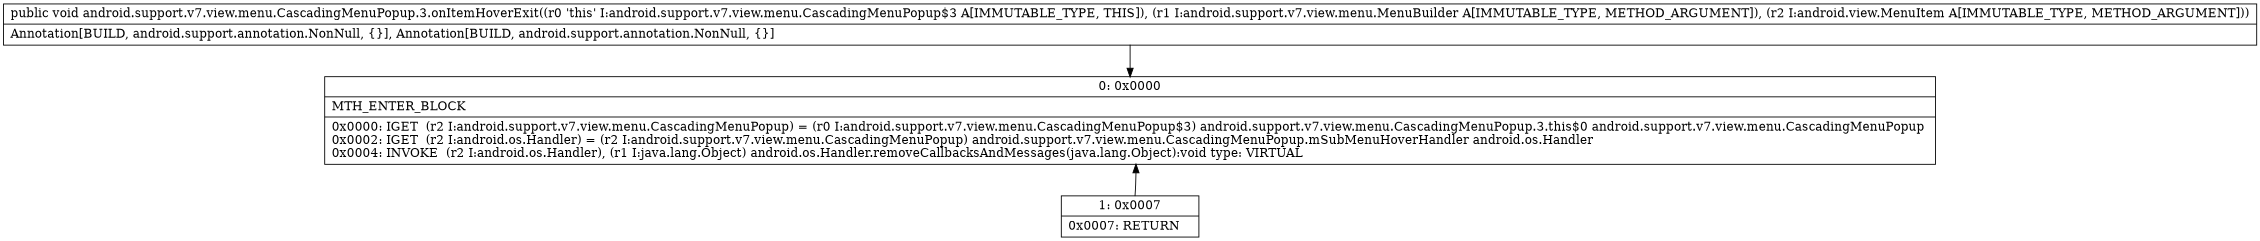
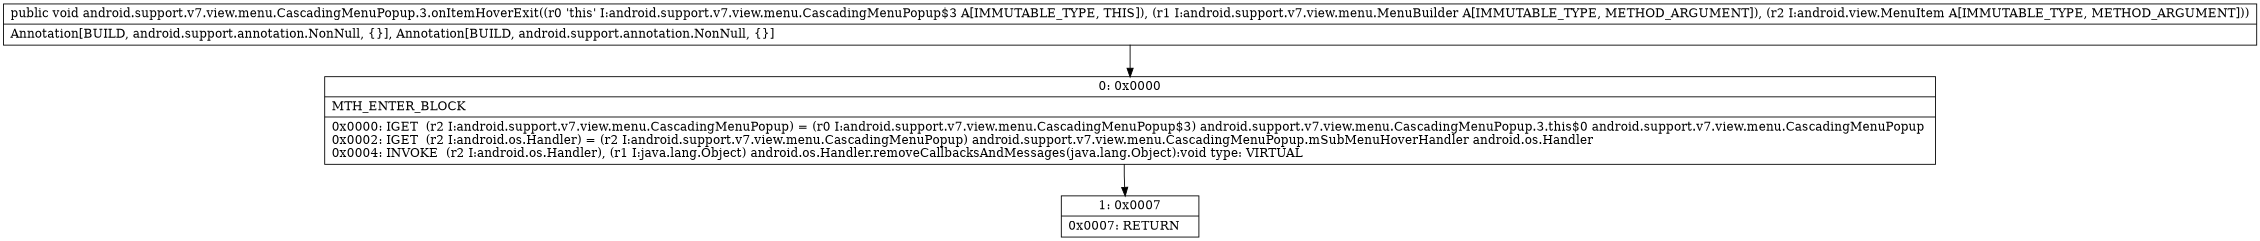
edge "1: 0x0007" -> "0: 0x0000": reversed
